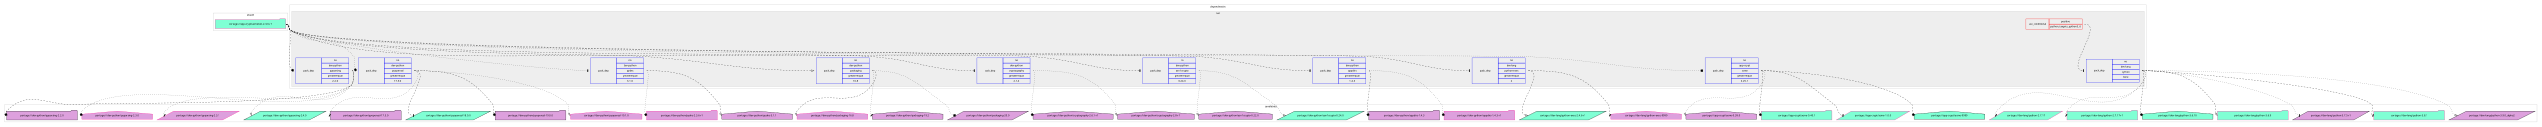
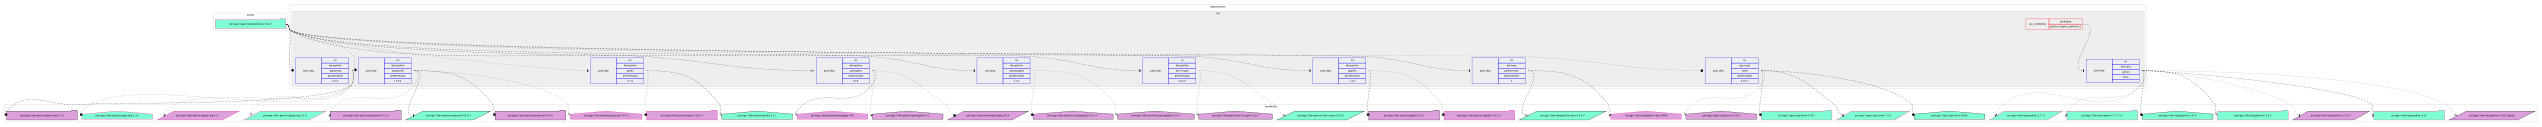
node "use_conditional": text "positive" -> "packaging"
node "portage://dev-python/pyparsing-2.3.0": fillcolor plum -> aquamarine
node "portage://dev-python/pyparsing-2.4.0": color black -> deeppink
node "portage://dev-python/pydns-3.1.1": fillcolor plum -> aquamarine
